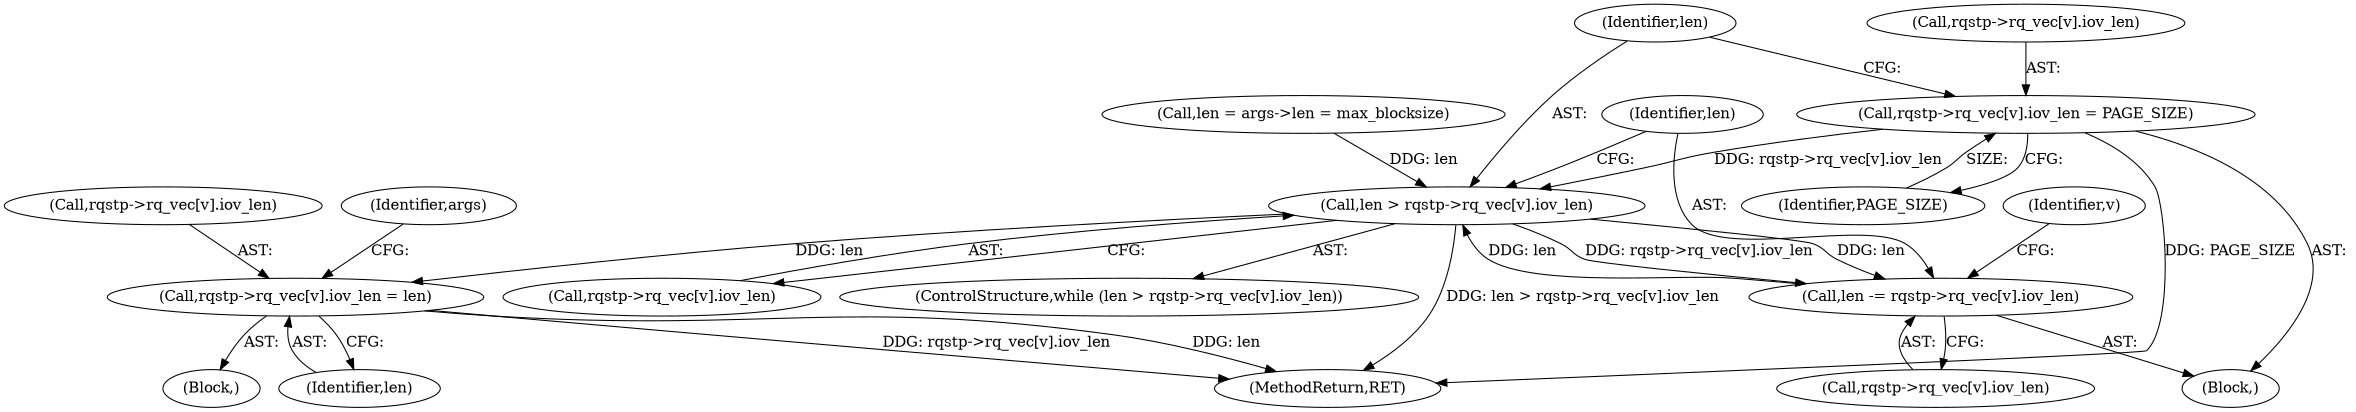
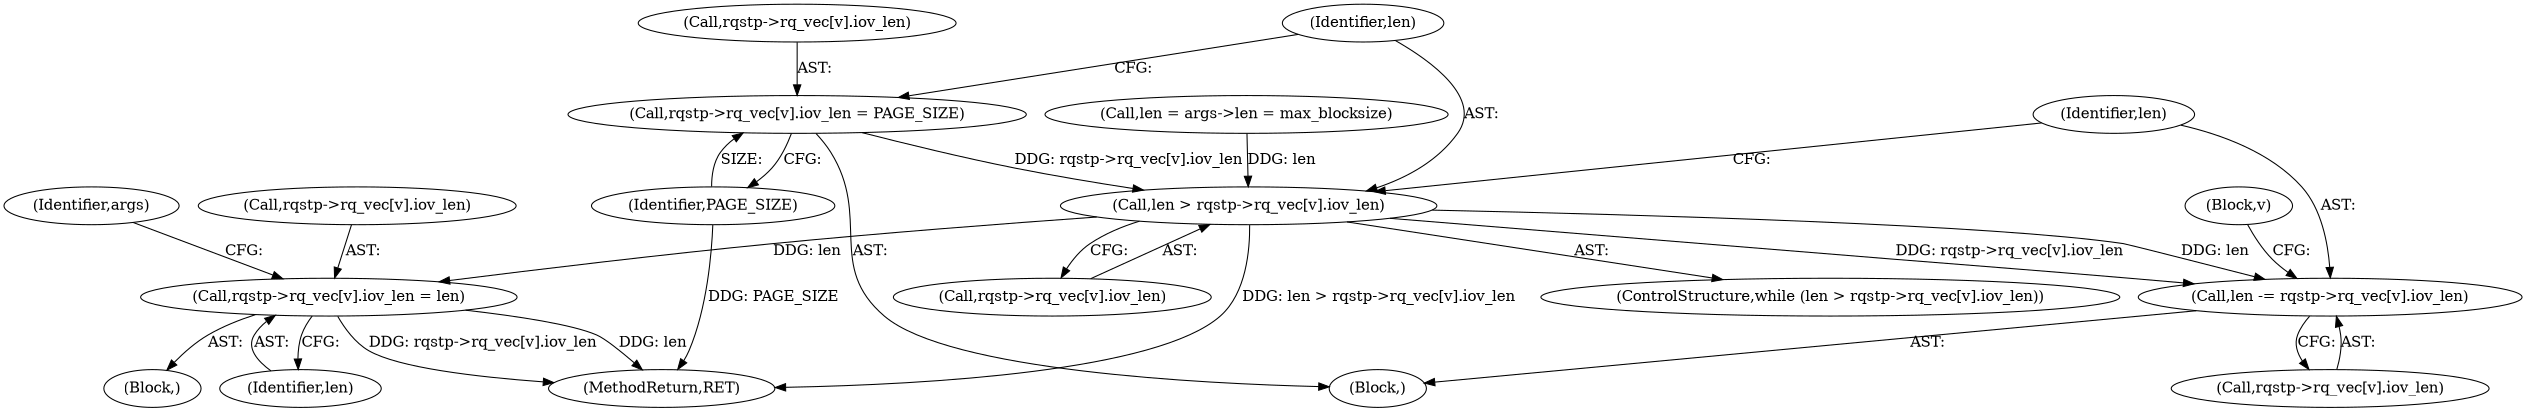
node "(Identifier,v)": label "(Identifier,v)" -> "(Block,v)"
edge "(Call,len -= rqstp->rq_vec[v].iov_len)" -> "(Call,len > rqstp->rq_vec[v].iov_len)": removed, label "DDG: len"
edge "(Call,rqstp->rq_vec[v].iov_len = PAGE_SIZE)" -> "(MethodReturn,RET)": now "(Identifier,PAGE_SIZE)" -> "(MethodReturn,RET)"
